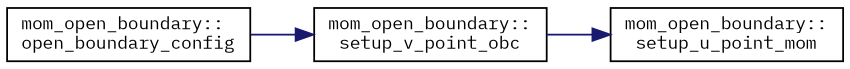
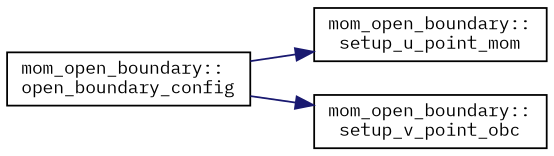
edge "mom_open_boundary:: setup_v_point_obc" -> "mom_open_boundary:: setup_u_point_mom": now "mom_open_boundary:: open_boundary_config" -> "mom_open_boundary:: setup_u_point_mom"
